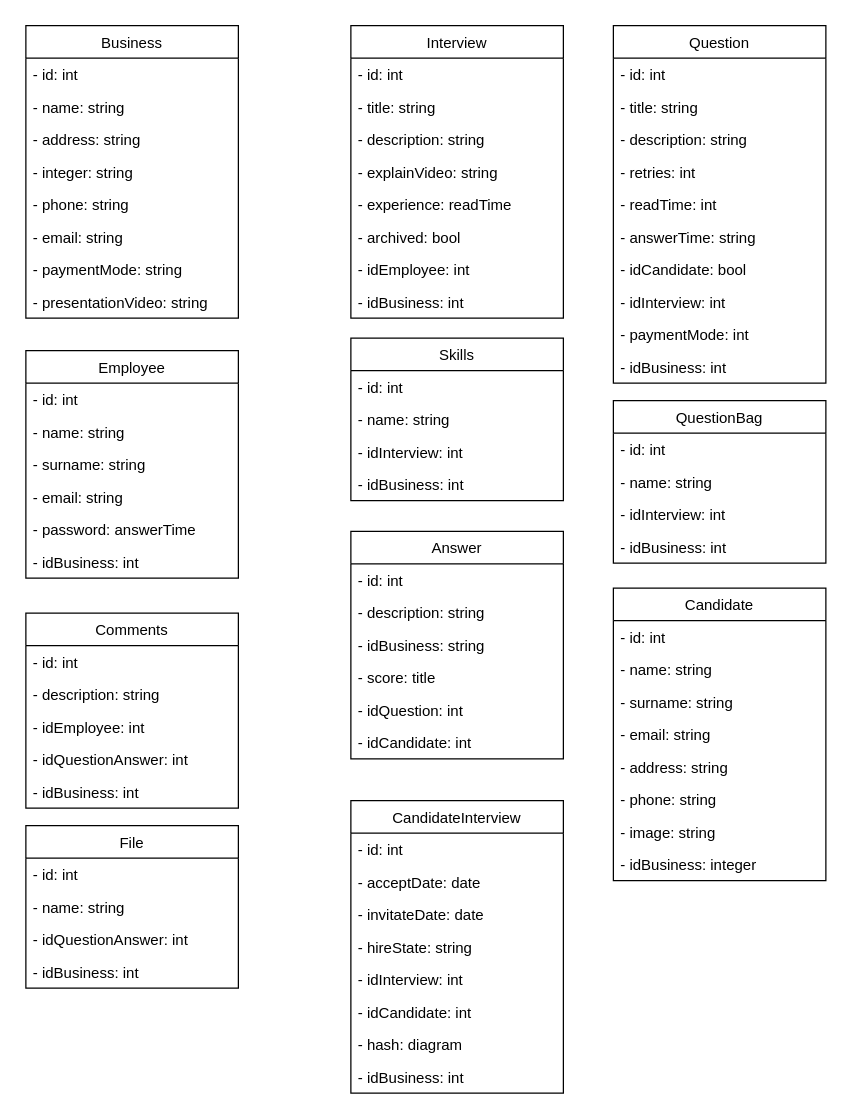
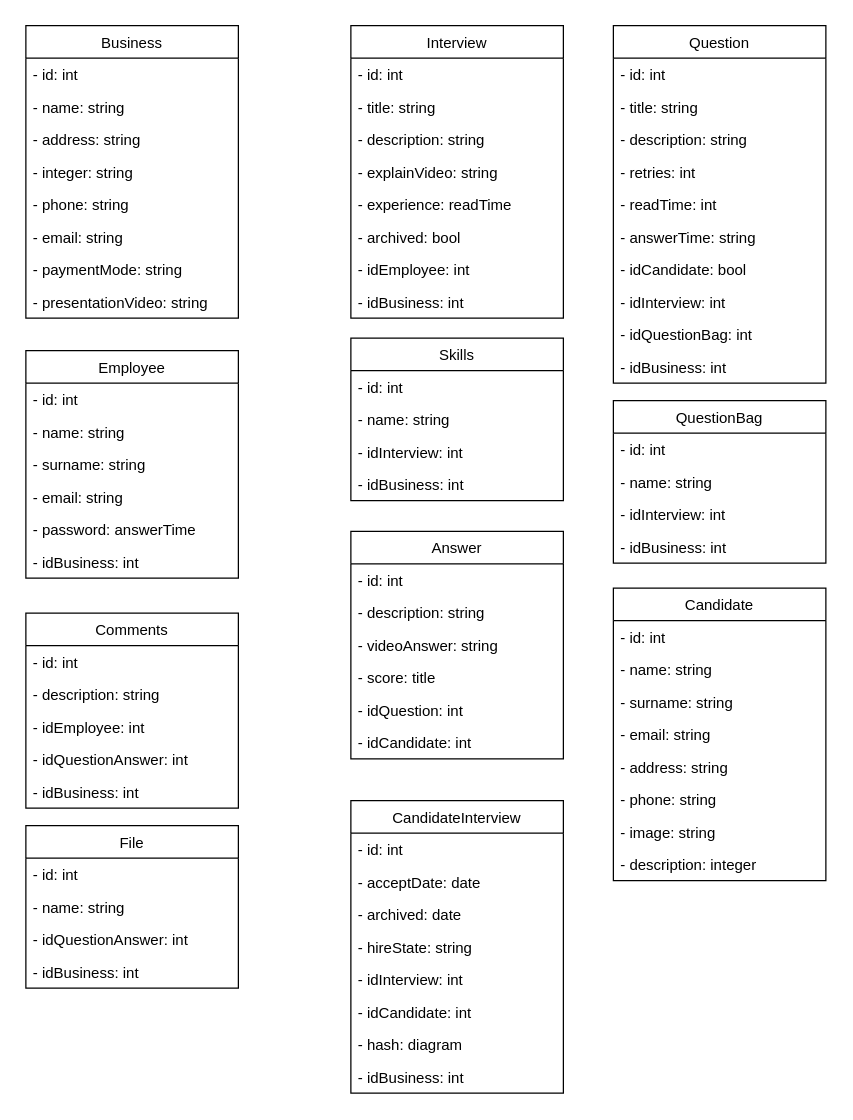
node "- paymentMode: int": label "- paymentMode: int" -> "- idQuestionBag: int"
node "- idBusiness: string": label "- idBusiness: string" -> "- videoAnswer: string"
node "- idBusiness: integer": label "- idBusiness: integer" -> "- description: integer"
node "- invitateDate: date": label "- invitateDate: date" -> "- archived: date"
